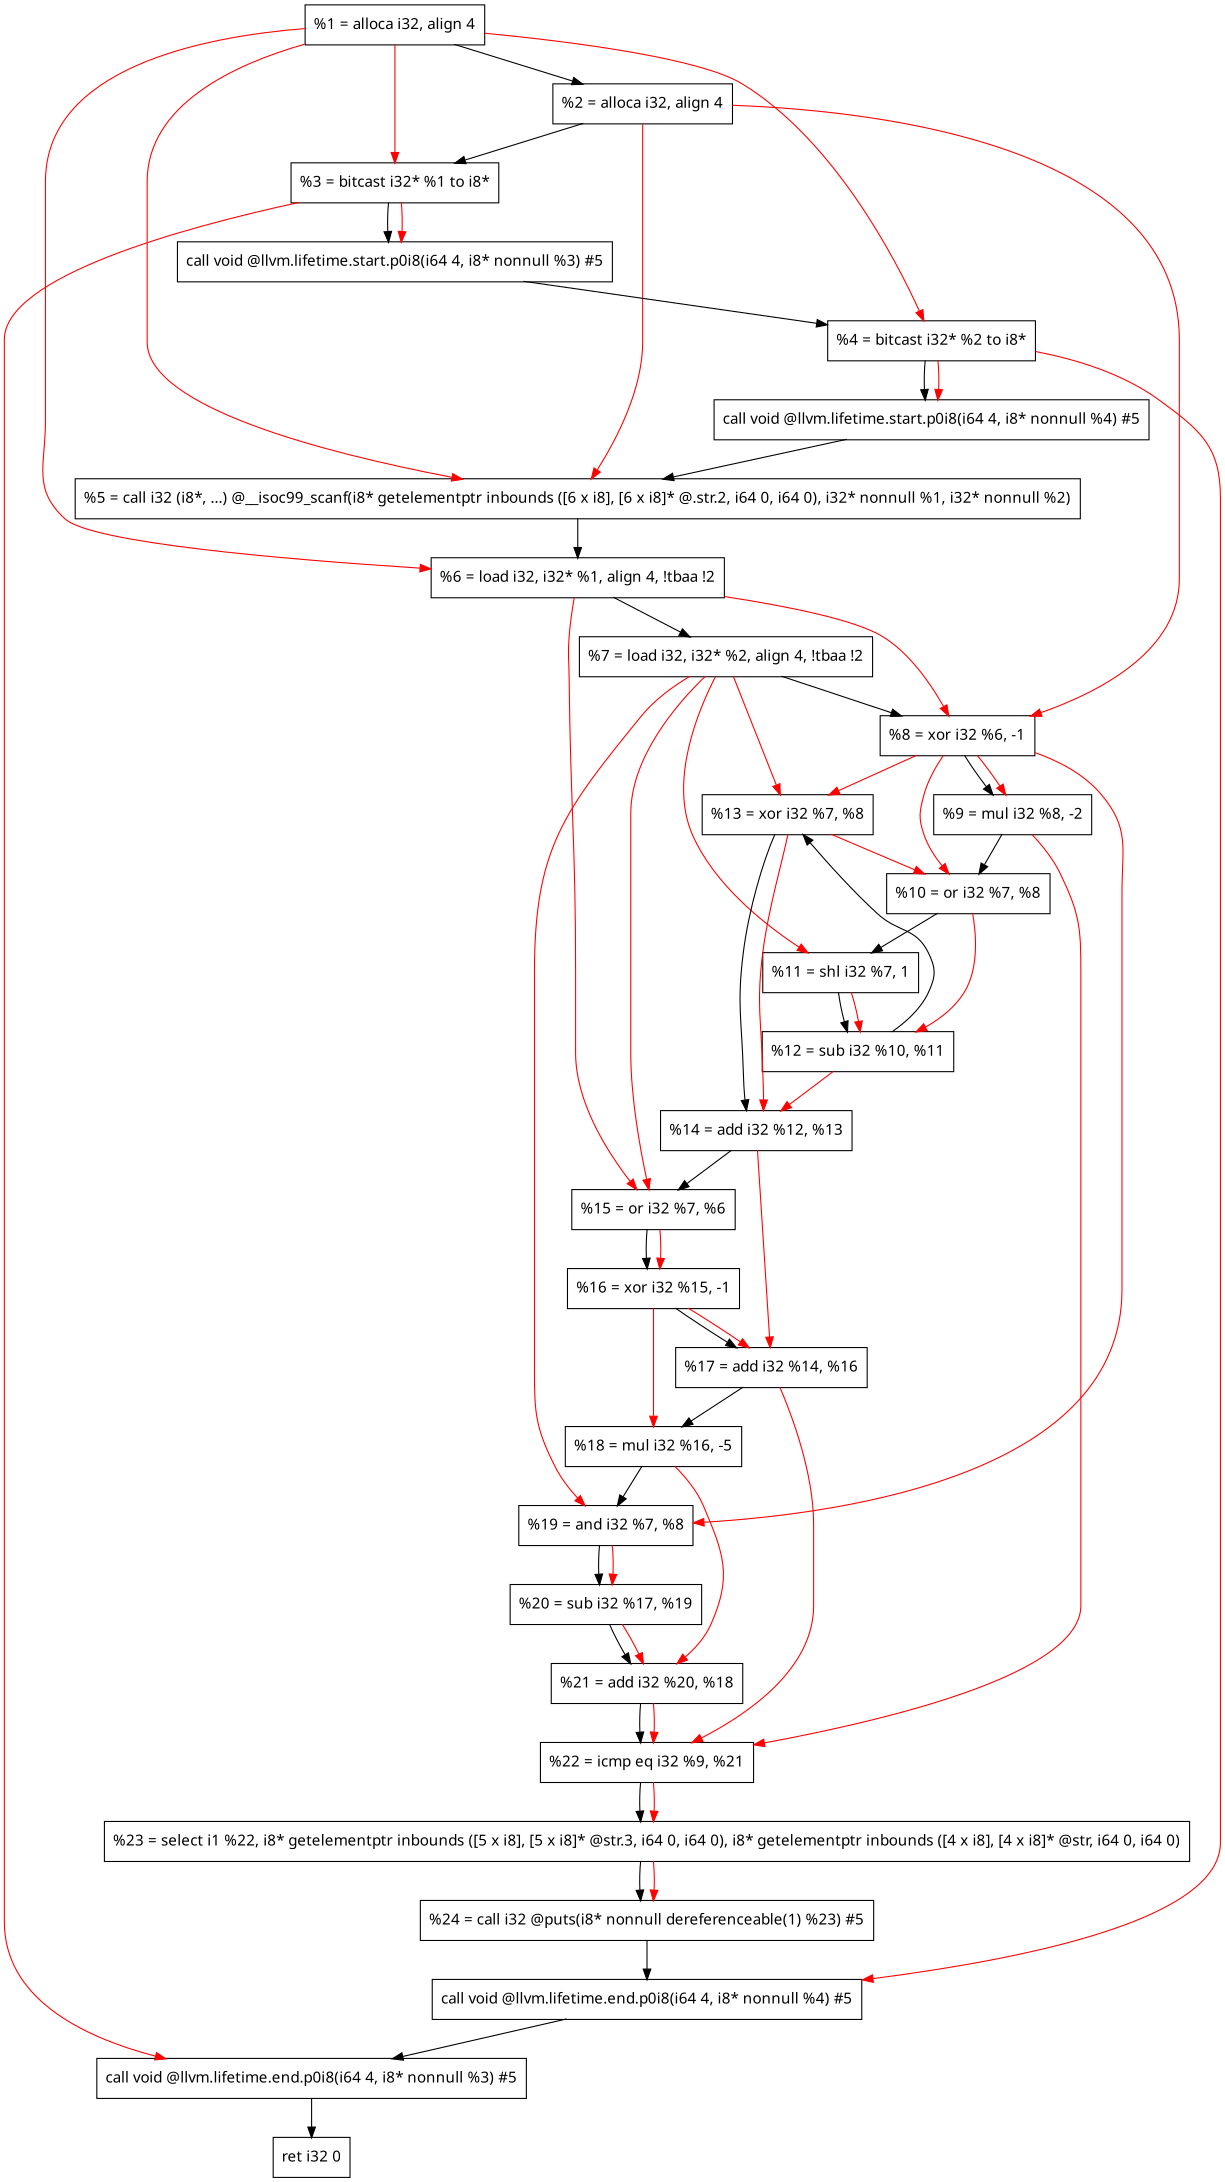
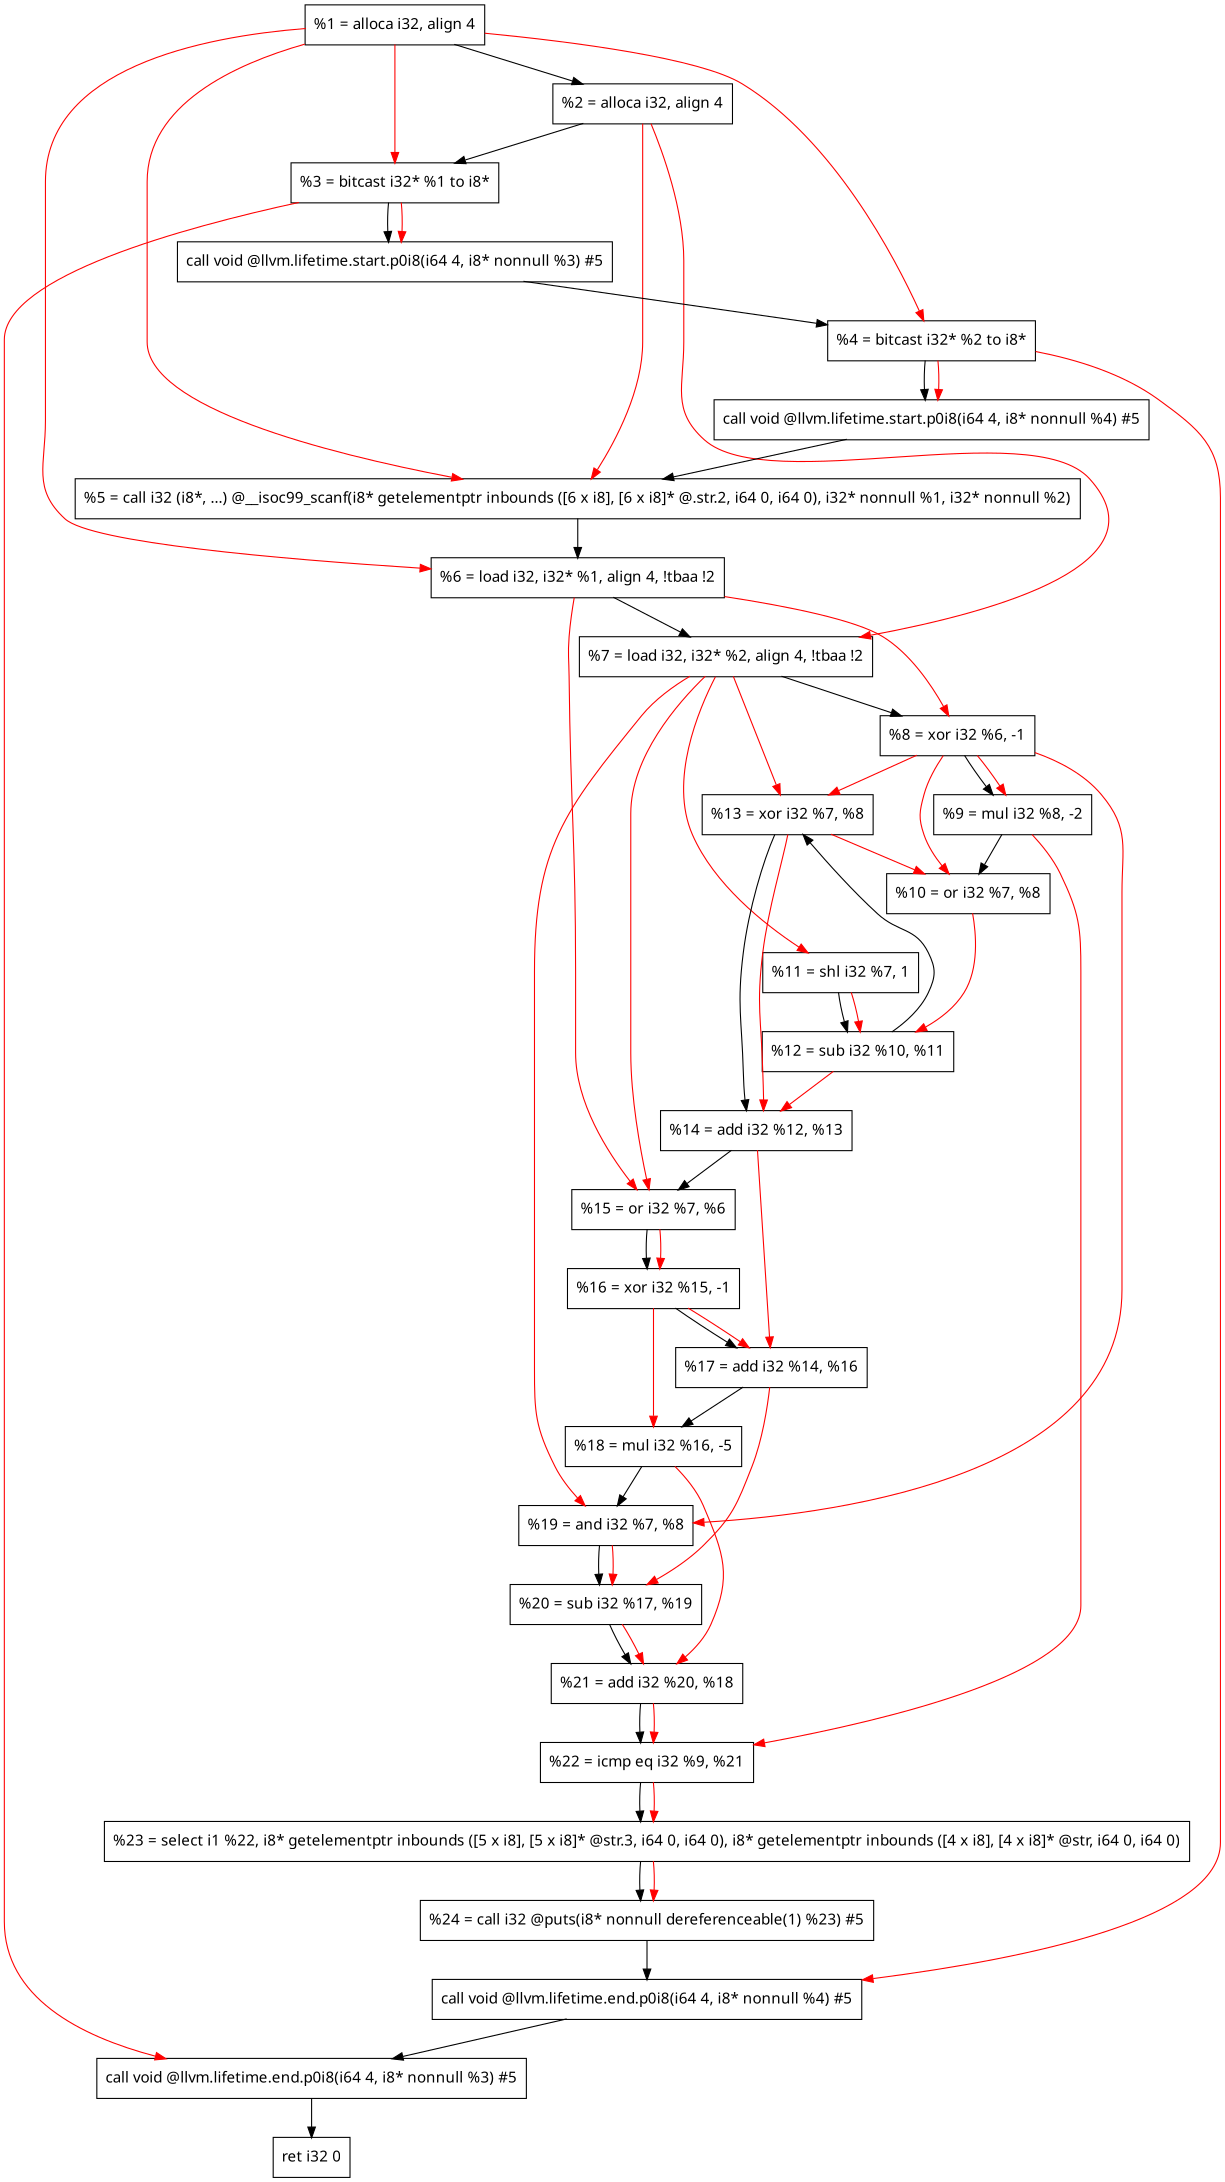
edge "%2 = alloca i32, align 4" -> "%8 = xor i32 %6, -1": now "%2 = alloca i32, align 4" -> "%7 = load i32, i32* %2, align 4, !tbaa !2"
edge "%10 = or i32 %7, %8" -> "%11 = shl i32 %7, 1": removed
edge "%17 = add i32 %14, %16" -> "%22 = icmp eq i32 %9, %21": now "%17 = add i32 %14, %16" -> "%20 = sub i32 %17, %19"
